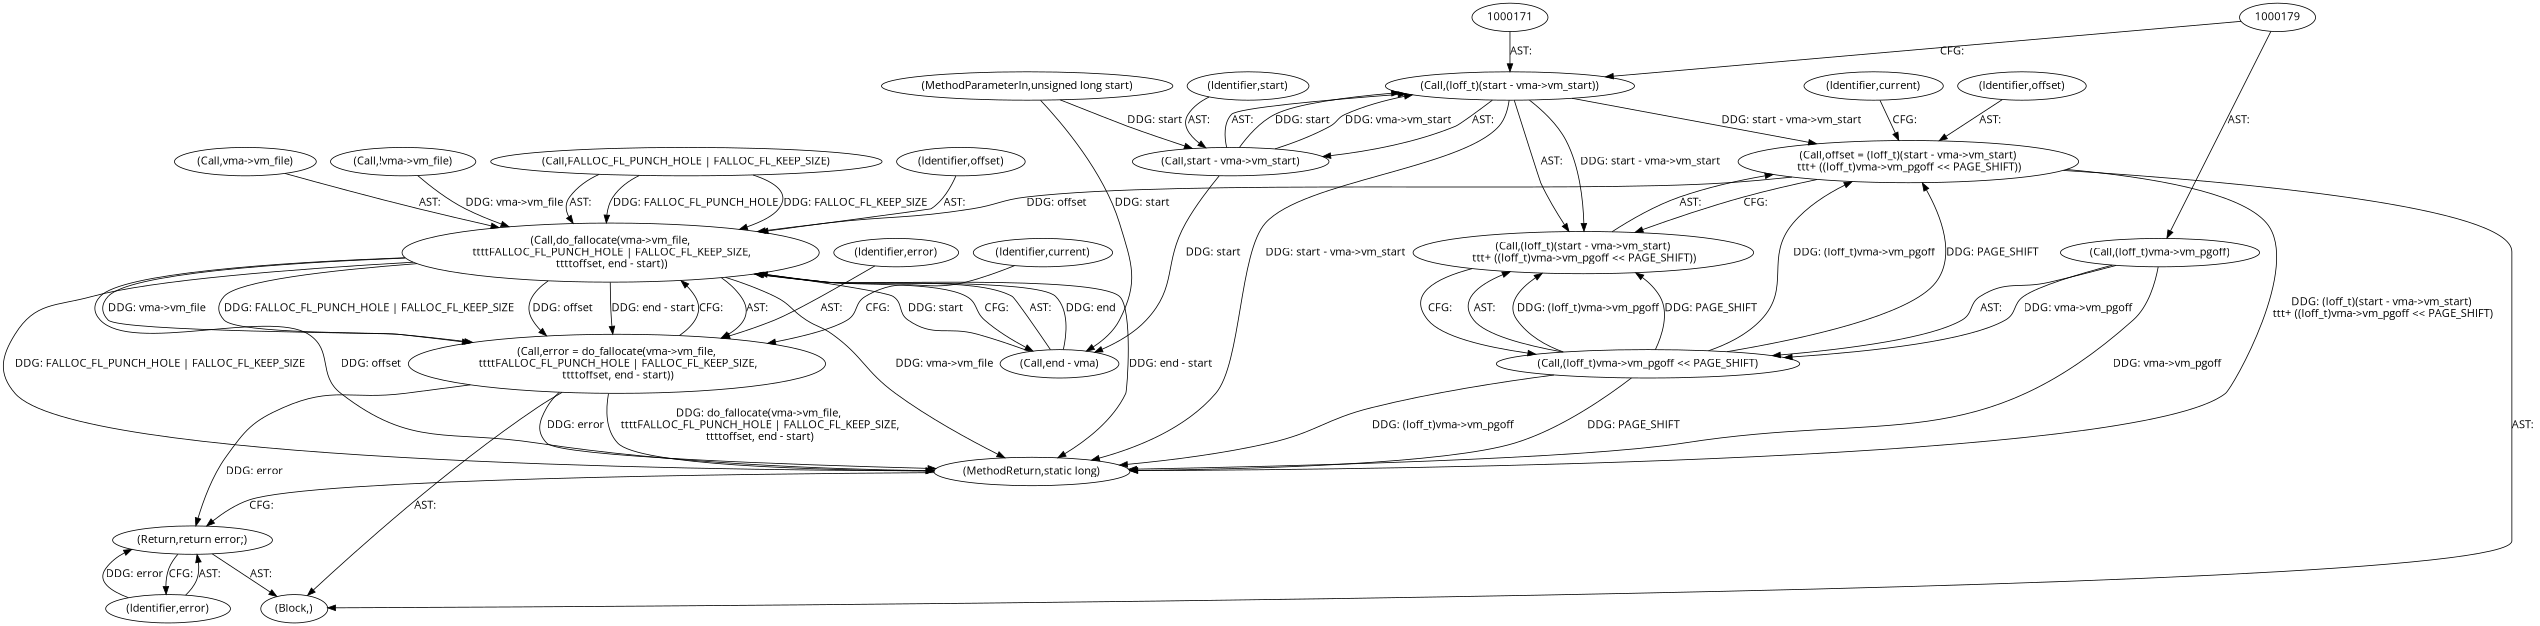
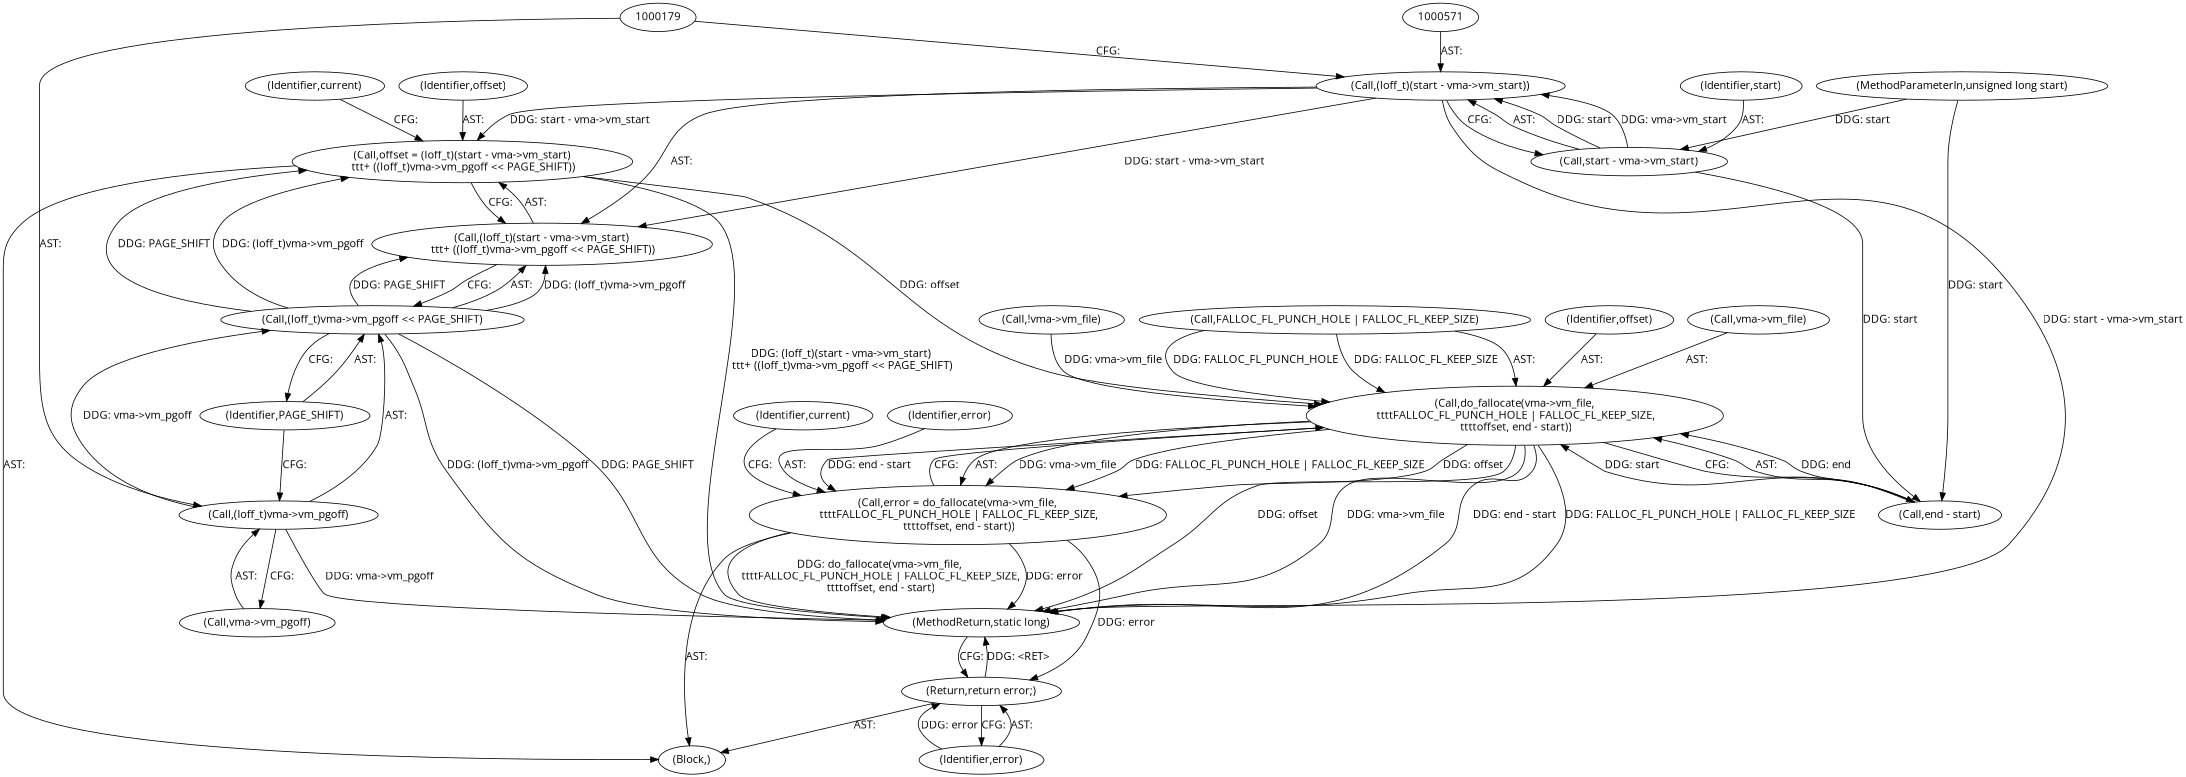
node "1000171": label "1000171" -> "1000571"
edge "(Call,(loff_t)(start - vma->vm_start))" -> "(Call,start - vma->vm_start)": label "AST: " -> "CFG: "
node "(Call,end - vma)": label "(Call,end - vma)" -> "(Call,end - start)"
node "(Identifier,PAGE_SHIFT)": added
node "(Call,vma->vm_pgoff)": added
edge "(Return,return error;)" -> "(MethodReturn,static long)": added, label "DDG: <RET>"
